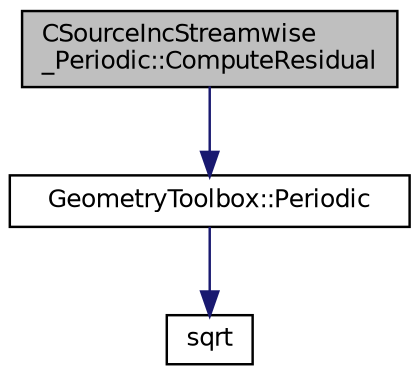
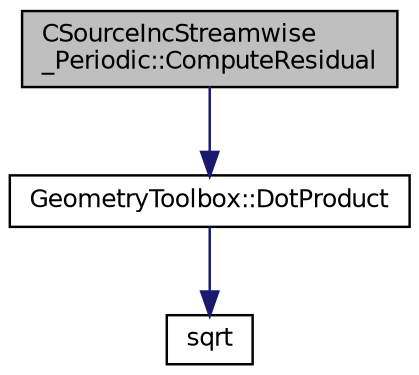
node "GeometryToolbox::Periodic": label "GeometryToolbox::Periodic" -> "GeometryToolbox::DotProduct"
